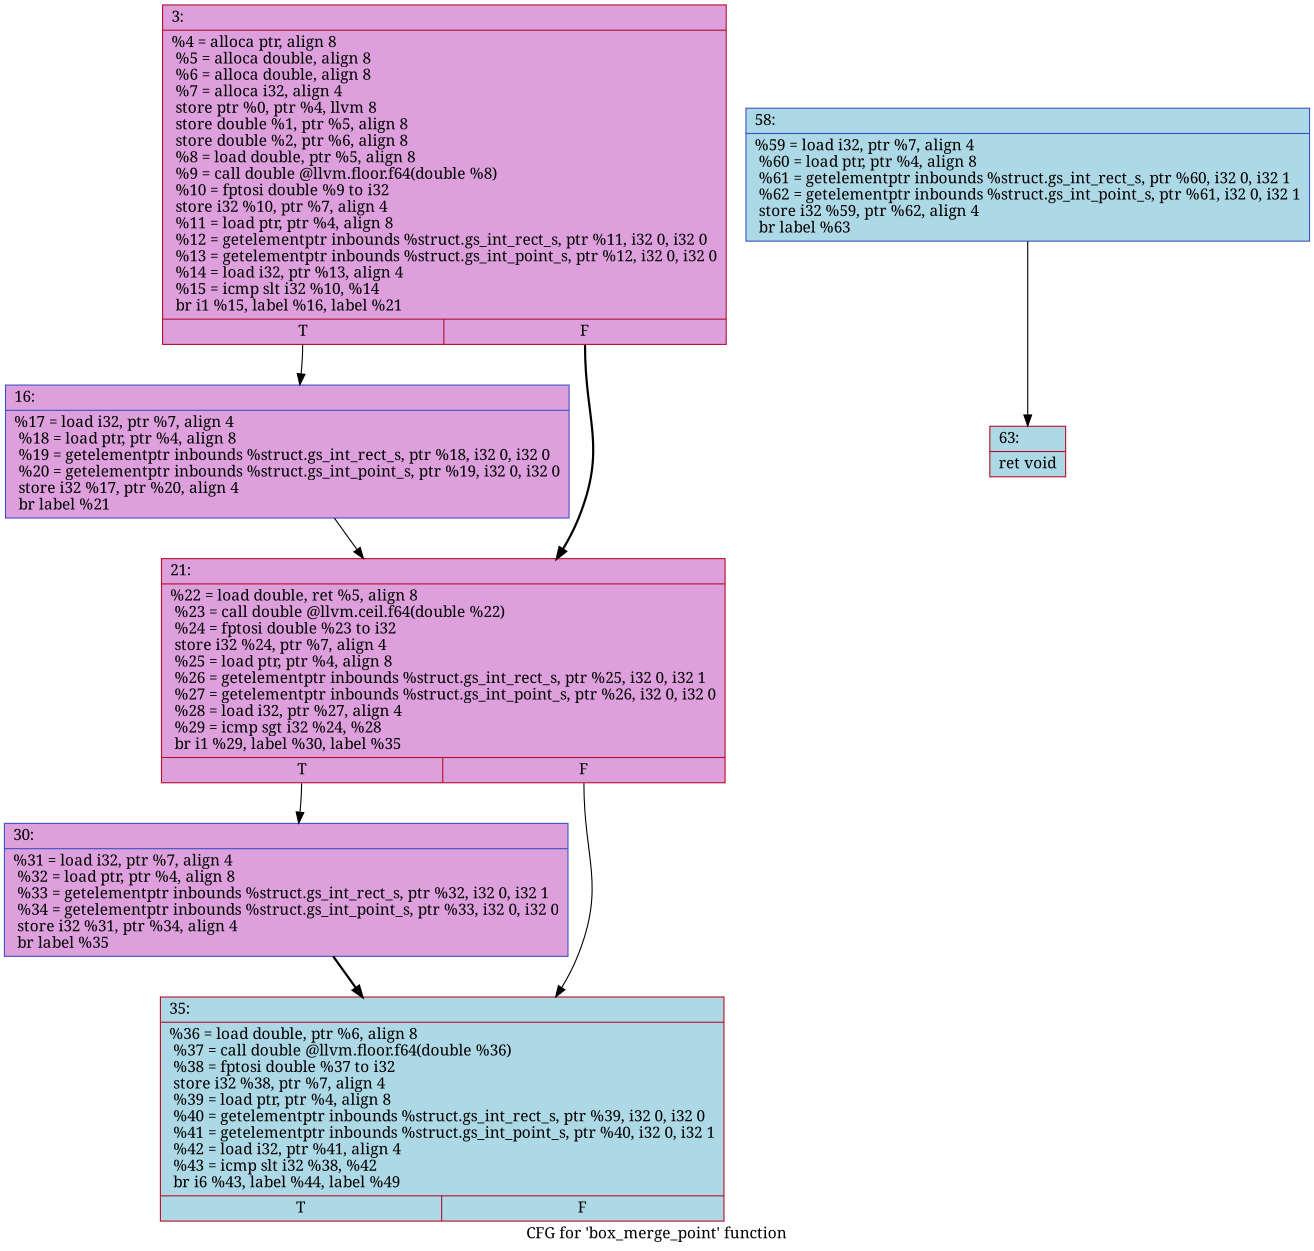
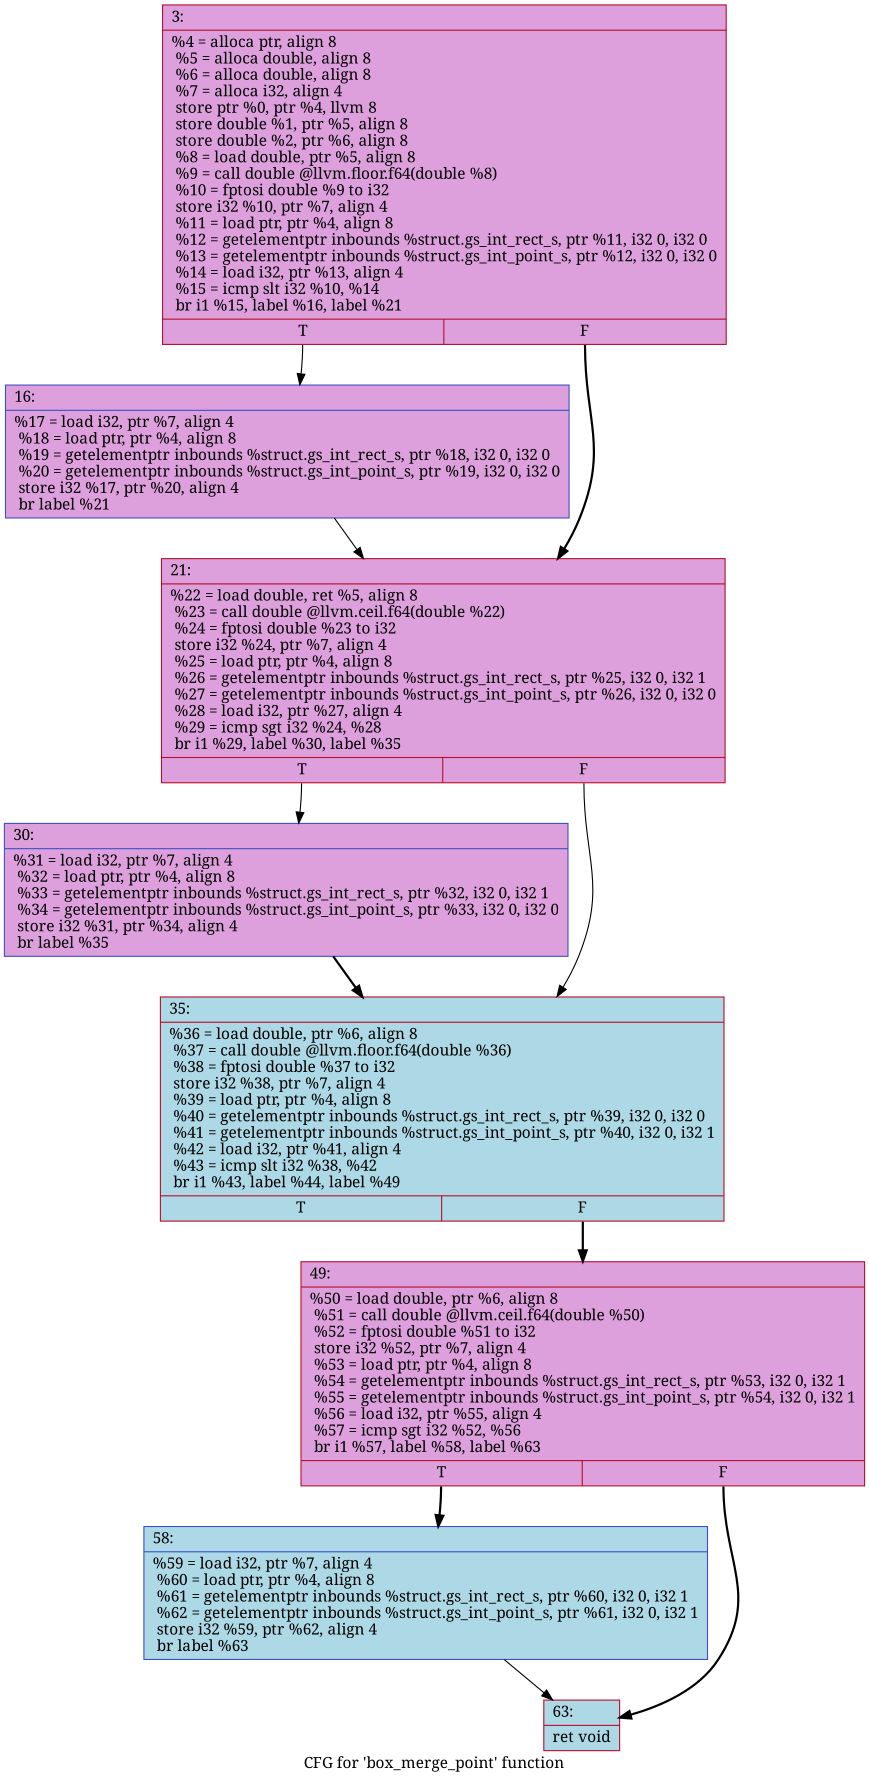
node "35:": text "br i6 %43, label %44, label %49" -> "br i1 %43, label %44, label %49"
node "49:": added
